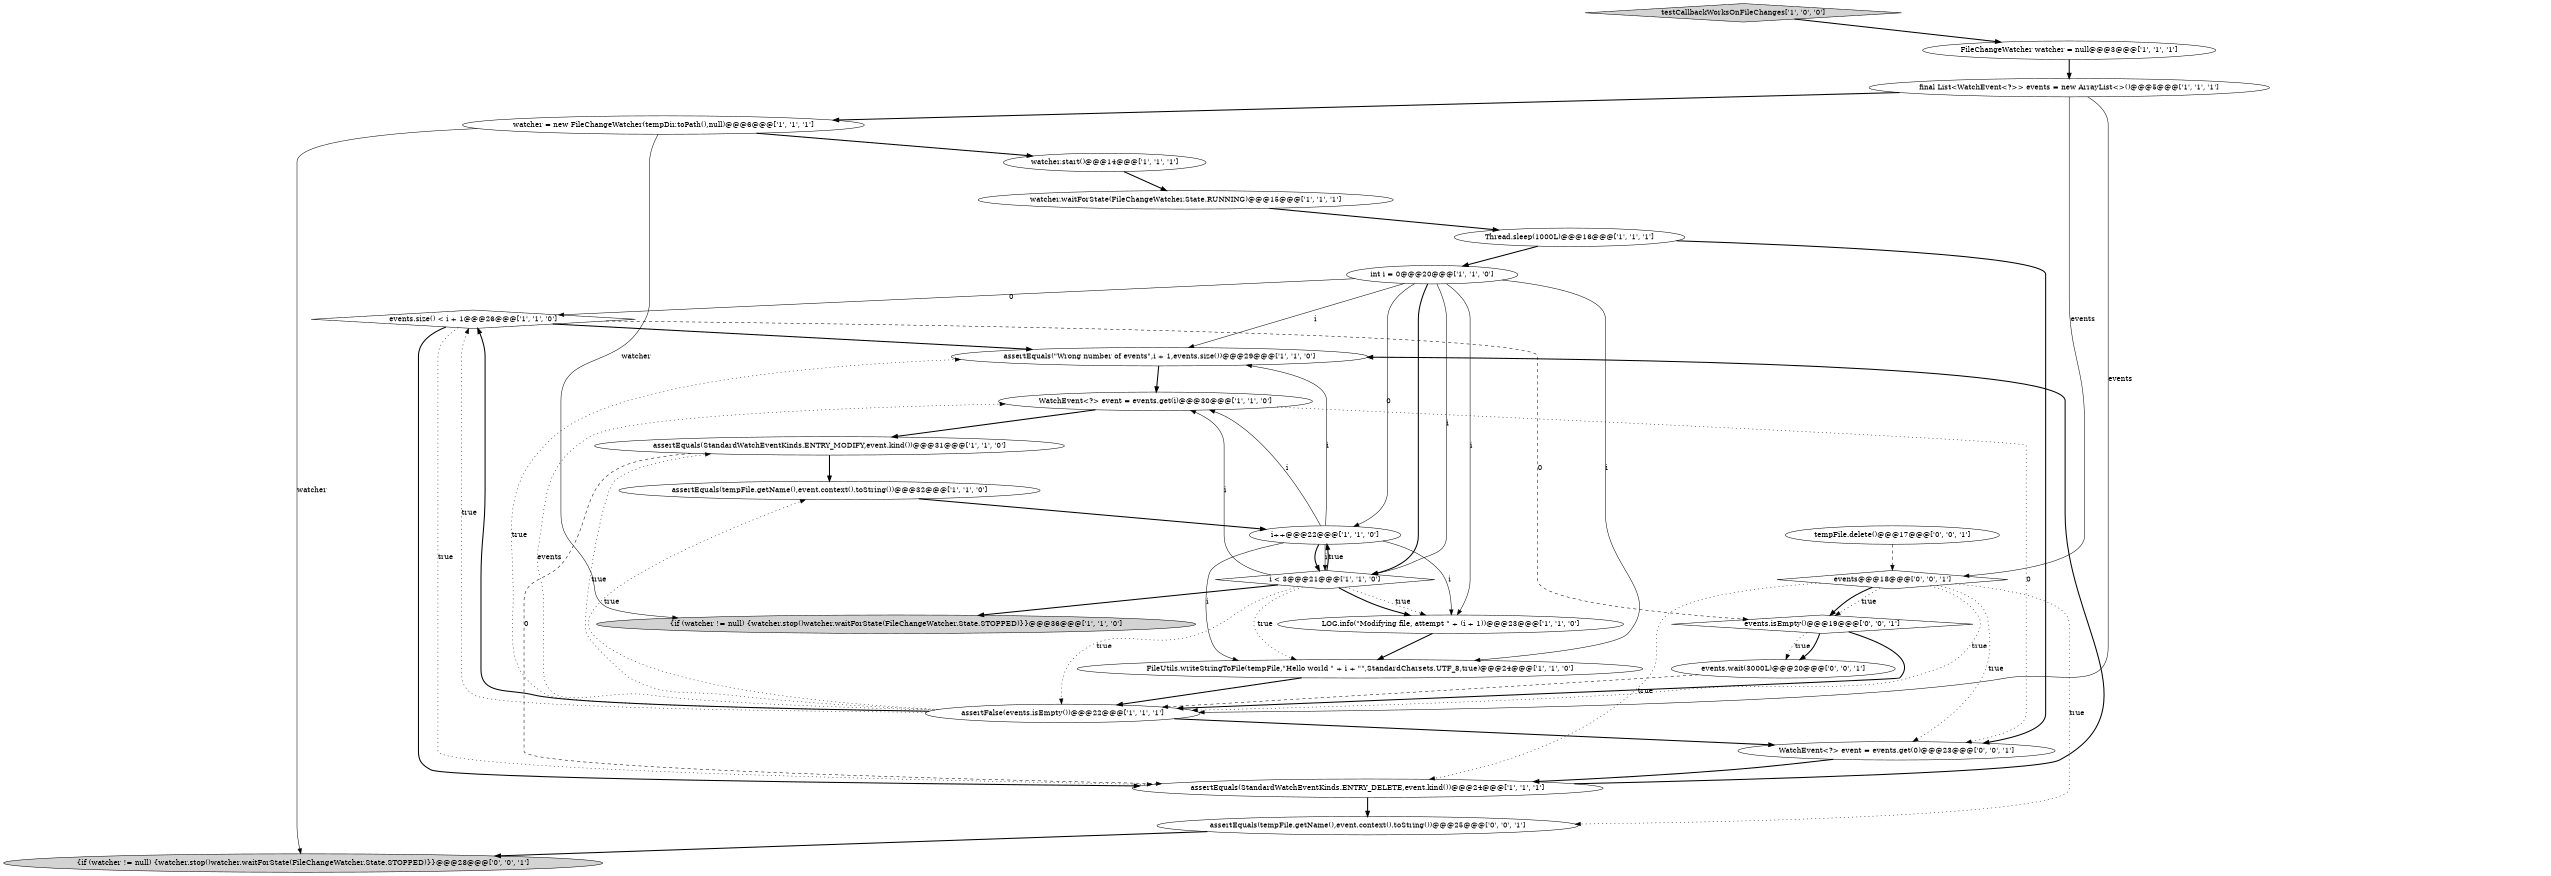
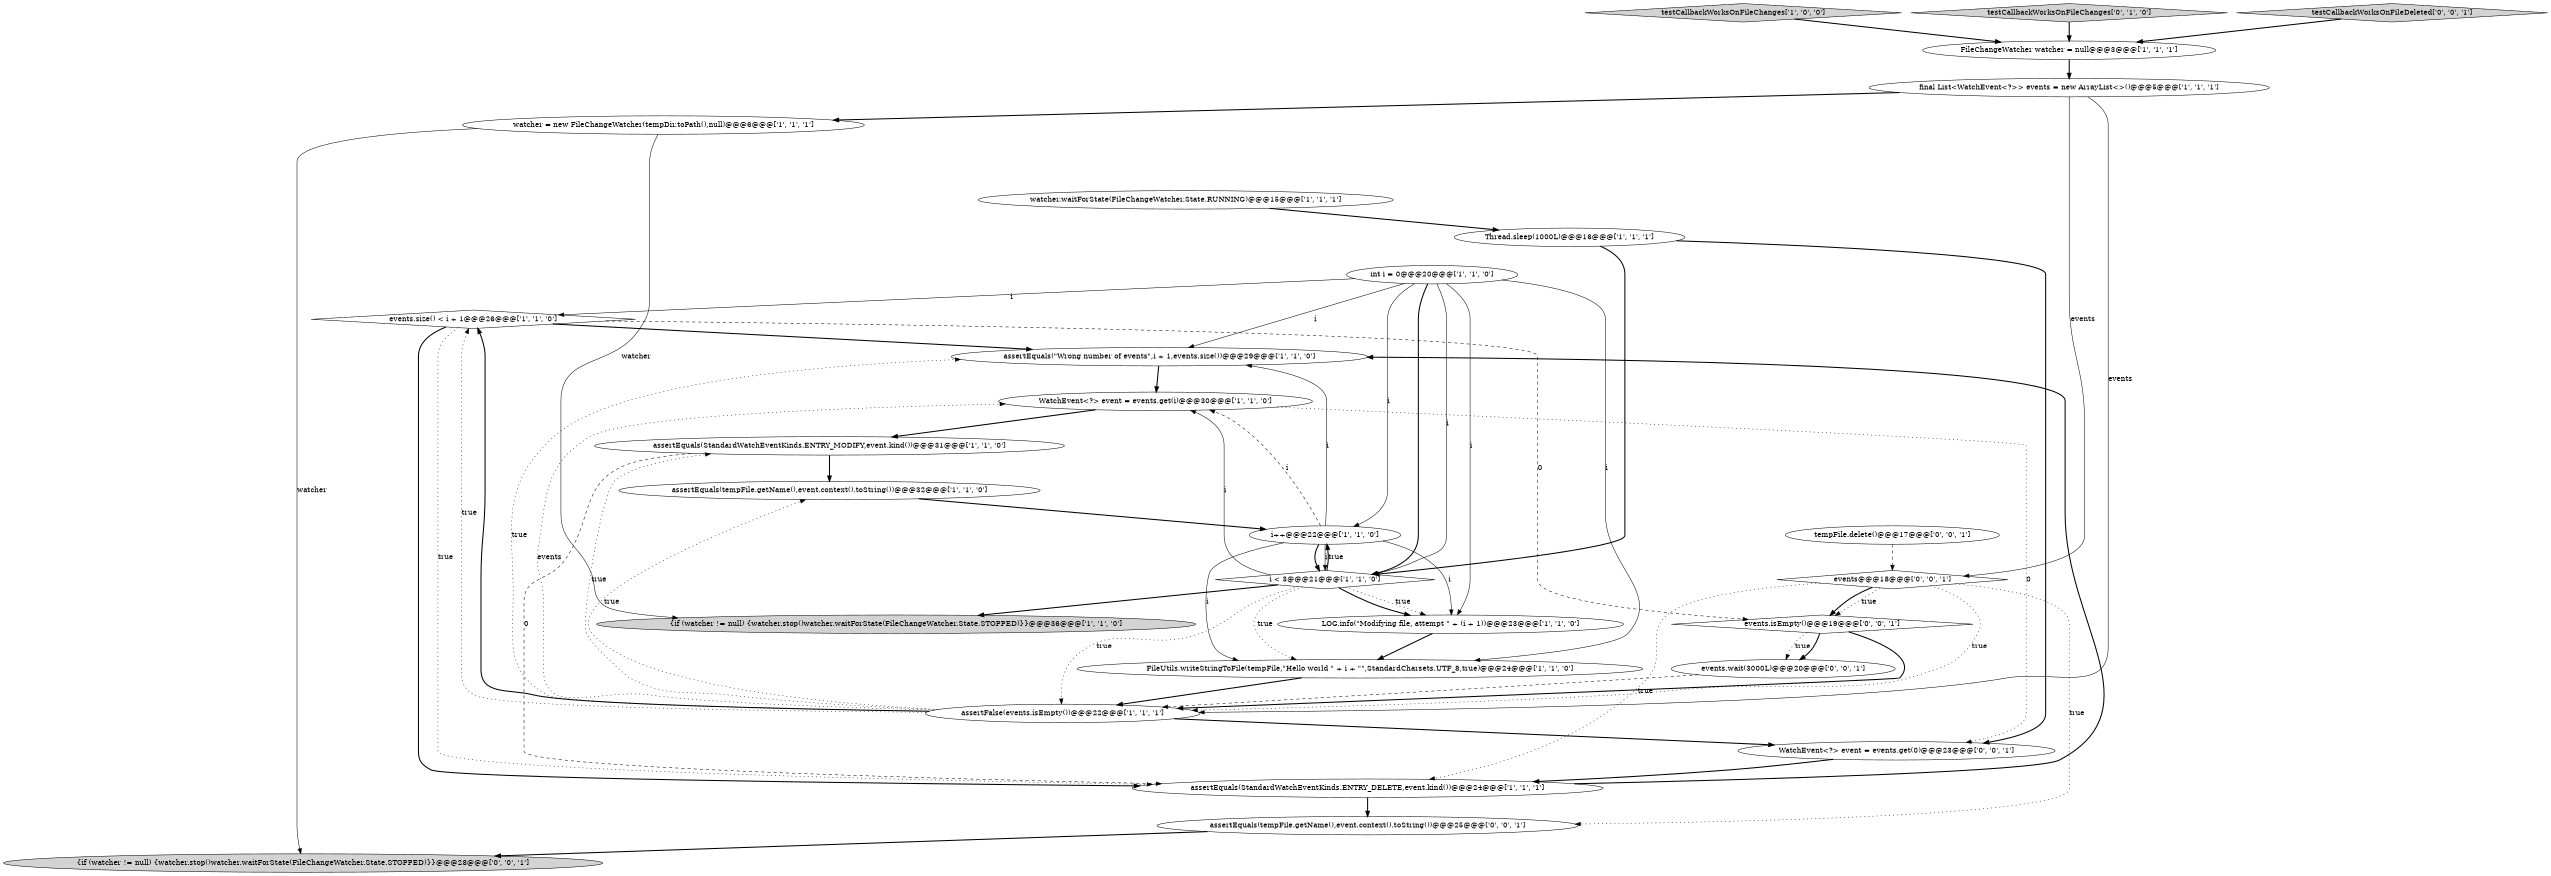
node "testCallbackWorksOnFileChanges['0', '1', '0']": added
node "testCallbackWorksOnFileDeleted['0', '0', '1']": added
node "watcher.start()@@@14@@@['1', '1', '1']": removed
edge "Thread.sleep(1000L)@@@16@@@['1', '1', '1']" -> "int i = 0@@@20@@@['1', '1', '0']": now "Thread.sleep(1000L)@@@16@@@['1', '1', '1']" -> "i < 3@@@21@@@['1', '1', '0']"
edge "int i = 0@@@20@@@['1', '1', '0']" -> "events.size() < i + 1@@@26@@@['1', '1', '0']": label "0" -> "i"
edge "int i = 0@@@20@@@['1', '1', '0']" -> "i++@@@22@@@['1', '1', '0']": label "0" -> "i"
edge "i++@@@22@@@['1', '1', '0']" -> "WatchEvent<?> event = events.get(i)@@@30@@@['1', '1', '0']": style solid -> dashed
edge "events@@@18@@@['0', '0', '1']" -> "WatchEvent<?> event = events.get(0)@@@23@@@['0', '0', '1']": removed, label "true"
